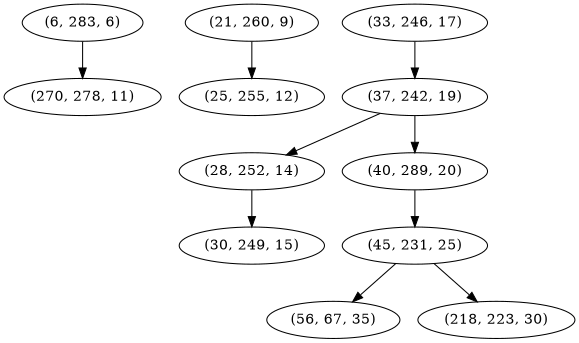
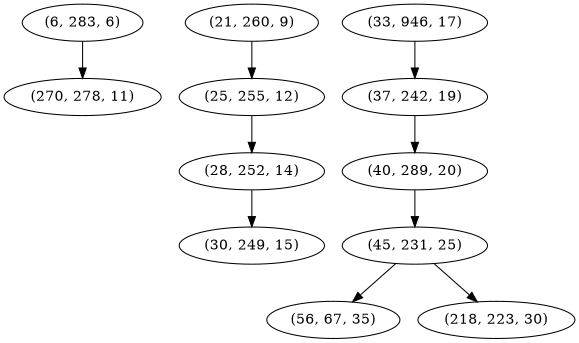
node "(33, 246, 17)": label "(33, 246, 17)" -> "(33, 946, 17)"
edge "(37, 242, 19)" -> "(28, 252, 14)": now "(25, 255, 12)" -> "(28, 252, 14)"
